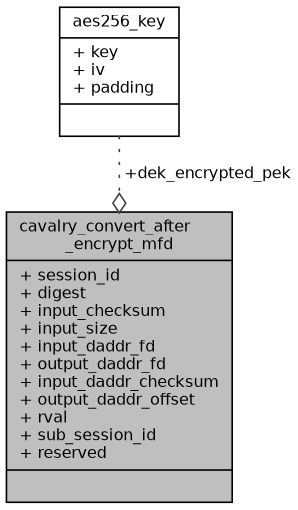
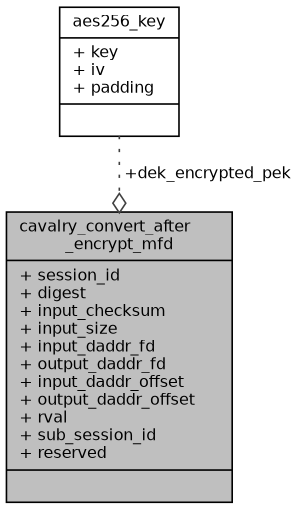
node "cavalry_convert_after": text "+ input_daddr_checksum" -> "+ input_daddr_offset"
